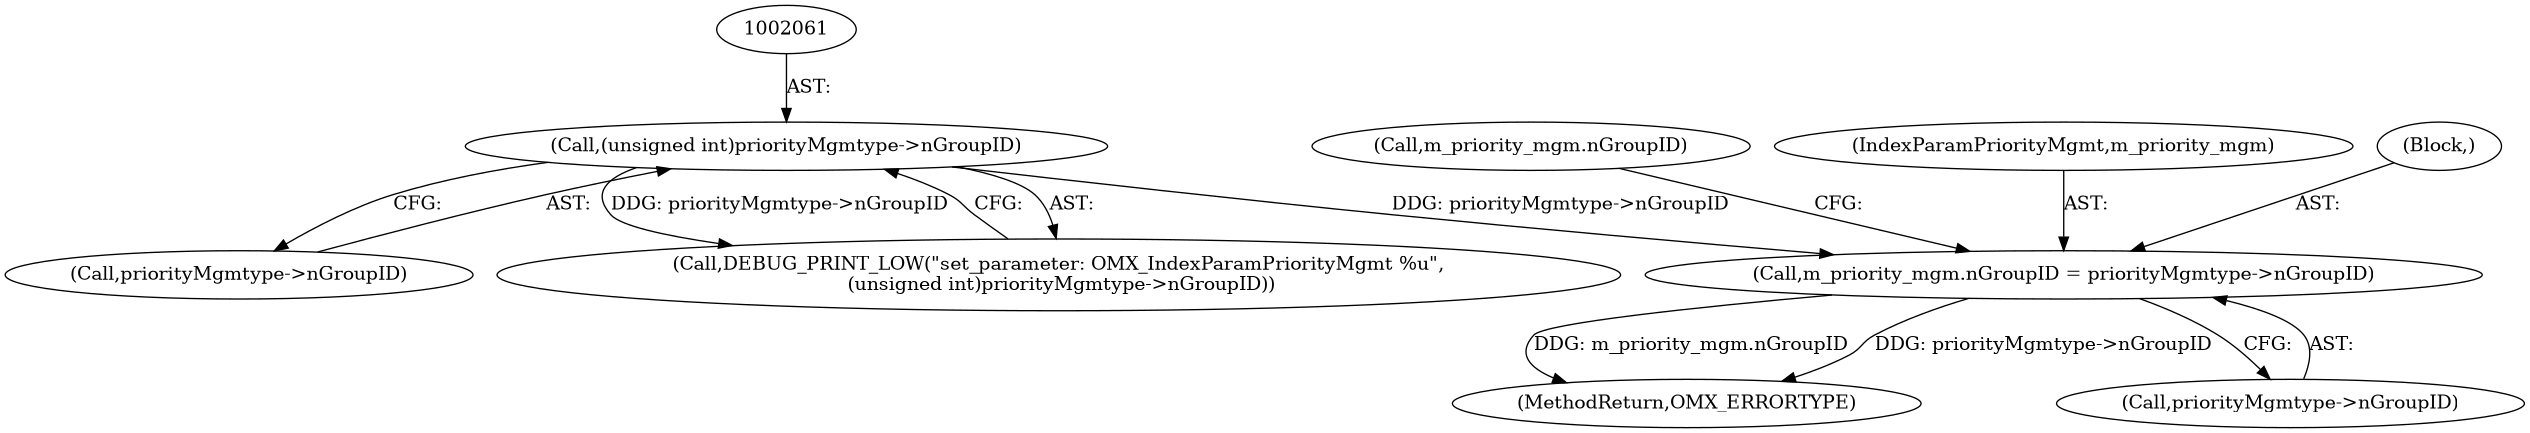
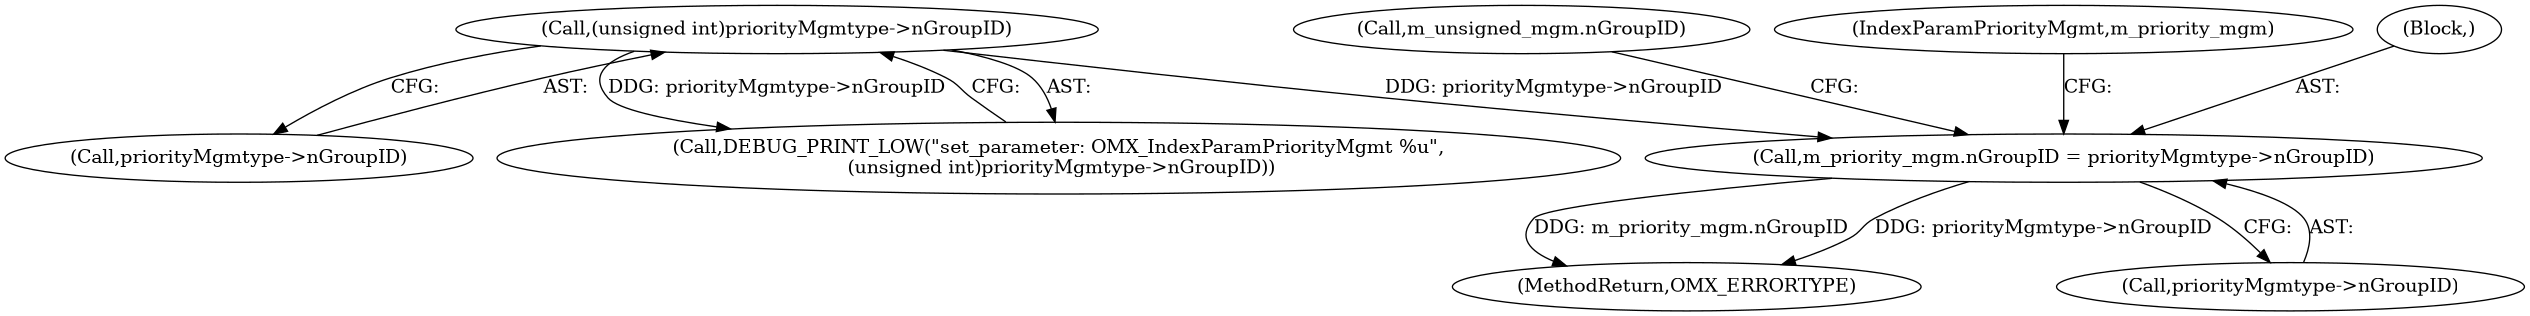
node "1002061": removed
node "(Call,m_priority_mgm.nGroupID)": label "(Call,m_priority_mgm.nGroupID)" -> "(Call,m_unsigned_mgm.nGroupID)"
edge "(IndexParamPriorityMgmt,m_priority_mgm)" -> "(Call,m_priority_mgm.nGroupID = priorityMgmtype->nGroupID)": label "AST: " -> "CFG: "
